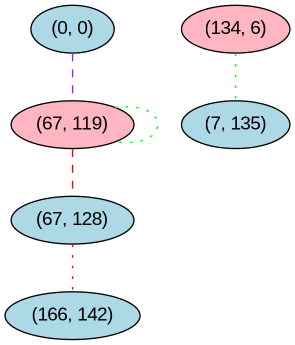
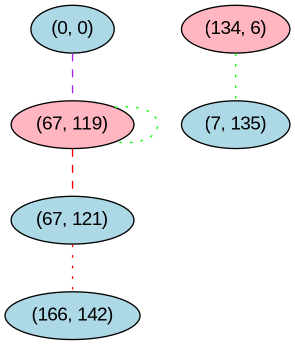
node "(67, 128)": label "(67, 128)" -> "(67, 121)"
